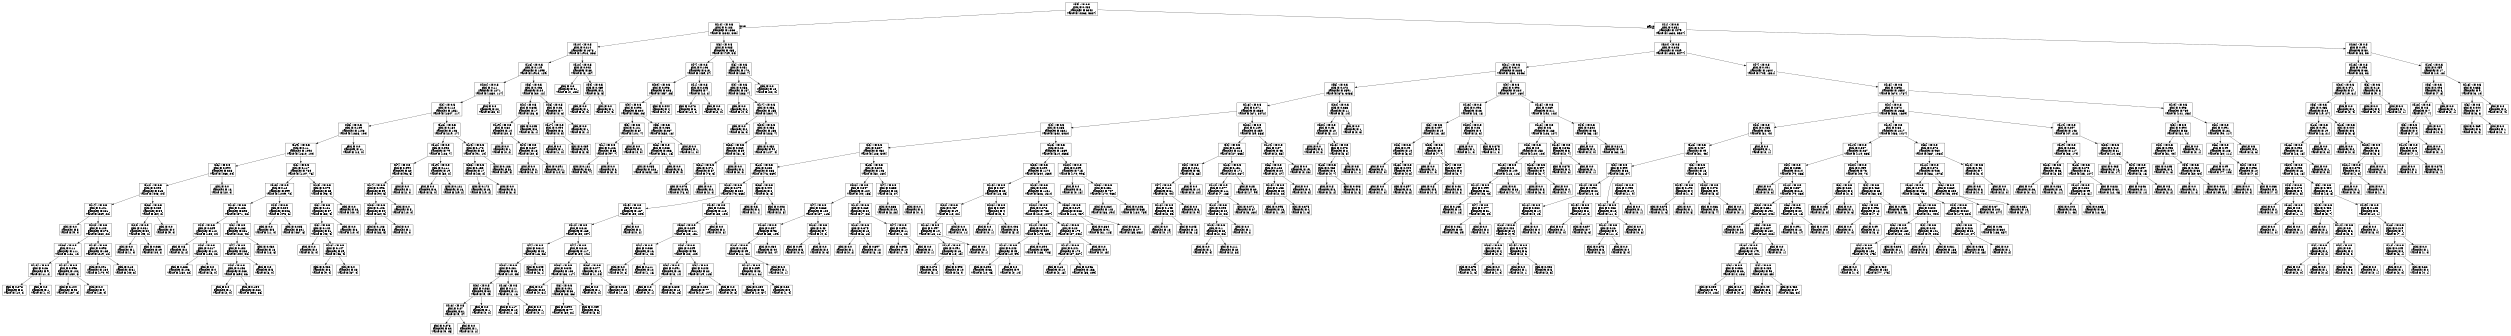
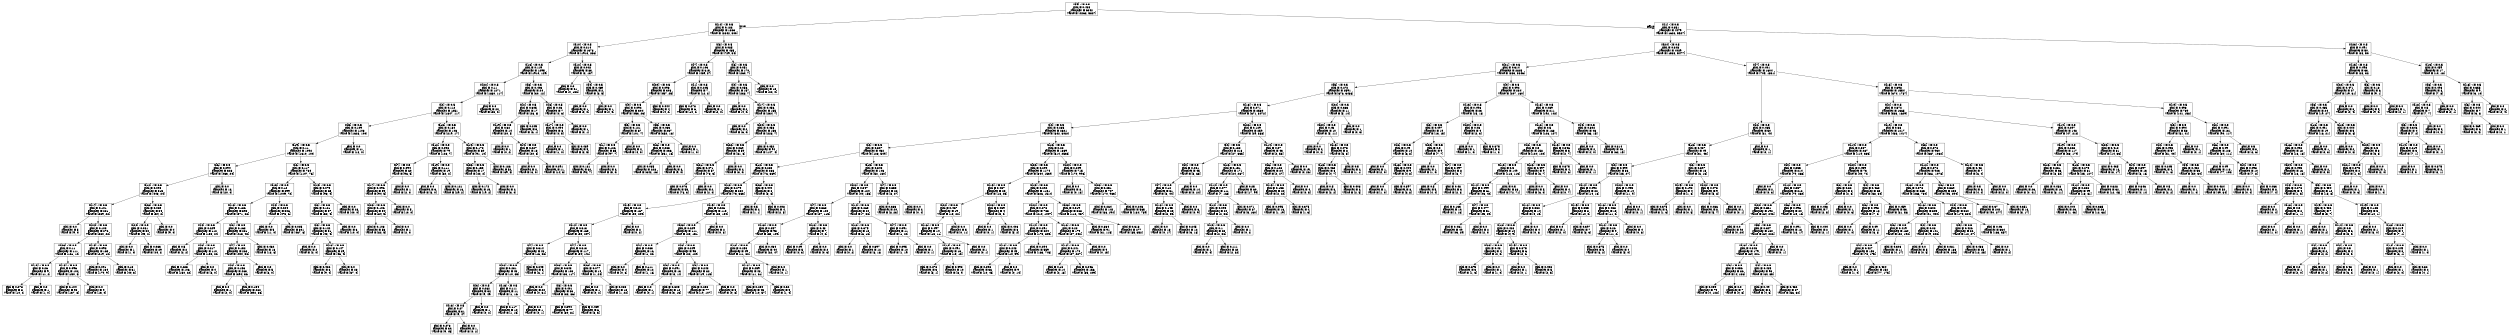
edge "X[2] <= 0.5 gini = 0.372 samples = 1365 value = [533, 1629]" -> "X[2] <= 0.5 gini = 0.485 samples = 50 value = [31, 44]": now "X[7] <= 0.5 gini = 0.401 samples = 1604 value = [705, 1831]" -> "X[2] <= 0.5 gini = 0.485 samples = 50 value = [31, 44]"
edge "X[0] <= 0.5 gini = 0.499 samples = 36 value = [25, 27]" -> "X[16] <= 0.5 gini = 0.488 samples = 13 value = [11, 8]": now "X[0] <= 0.5 gini = 0.499 samples = 36 value = [25, 27]" -> "X[20] <= 0.5 gini = 0.495 samples = 14 value = [11, 9]"
edge "X[22] <= 0.5 gini = 0.467 samples = 19 value = [13, 22]" -> "X[16] <= 0.5 gini = 0.497 samples = 14 value = [13, 11]": reversed
